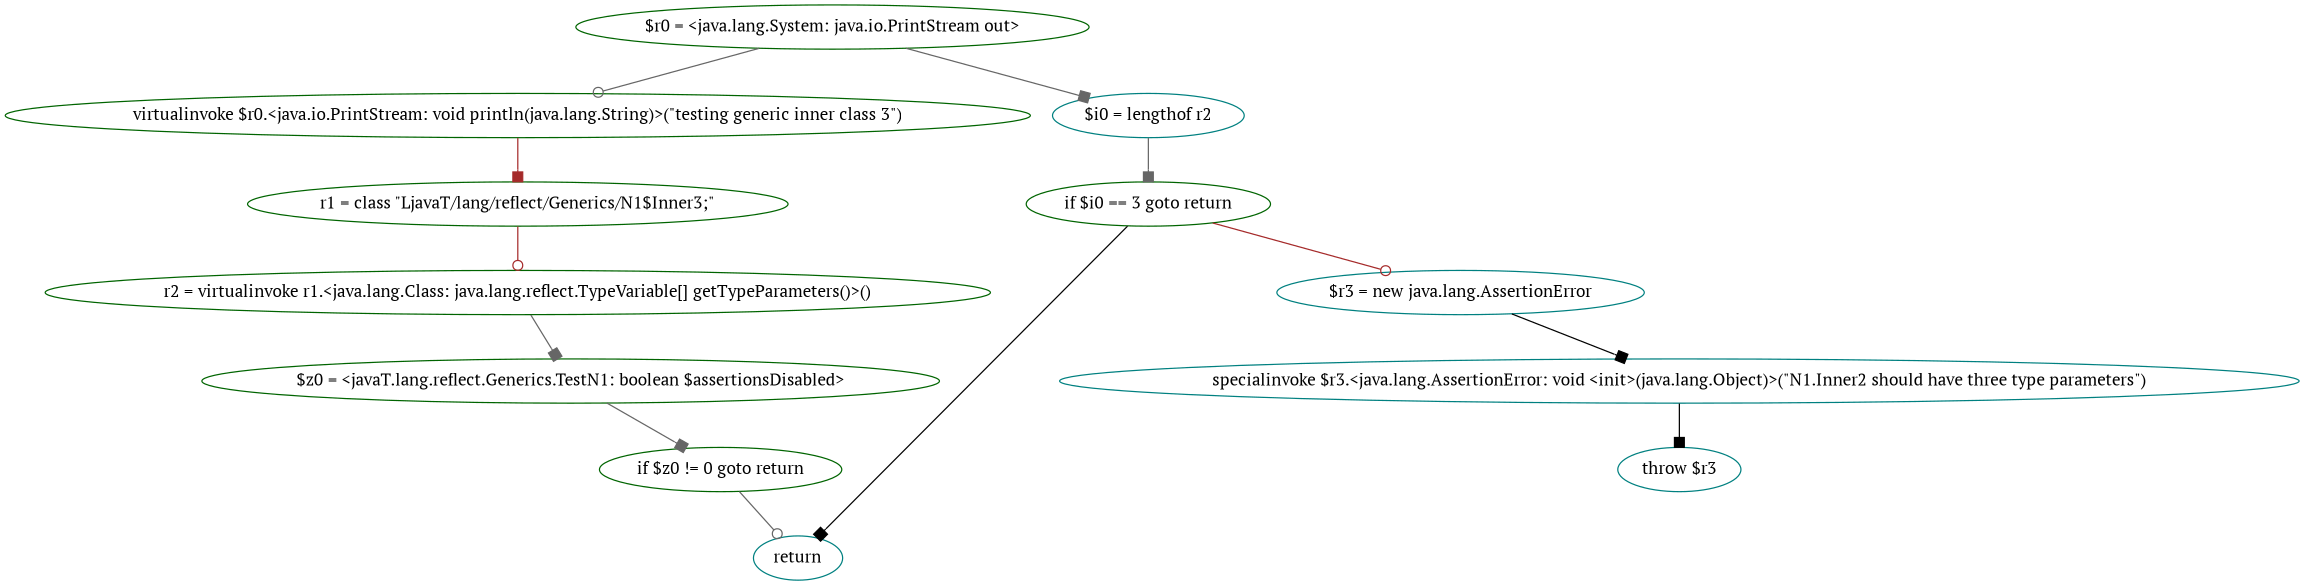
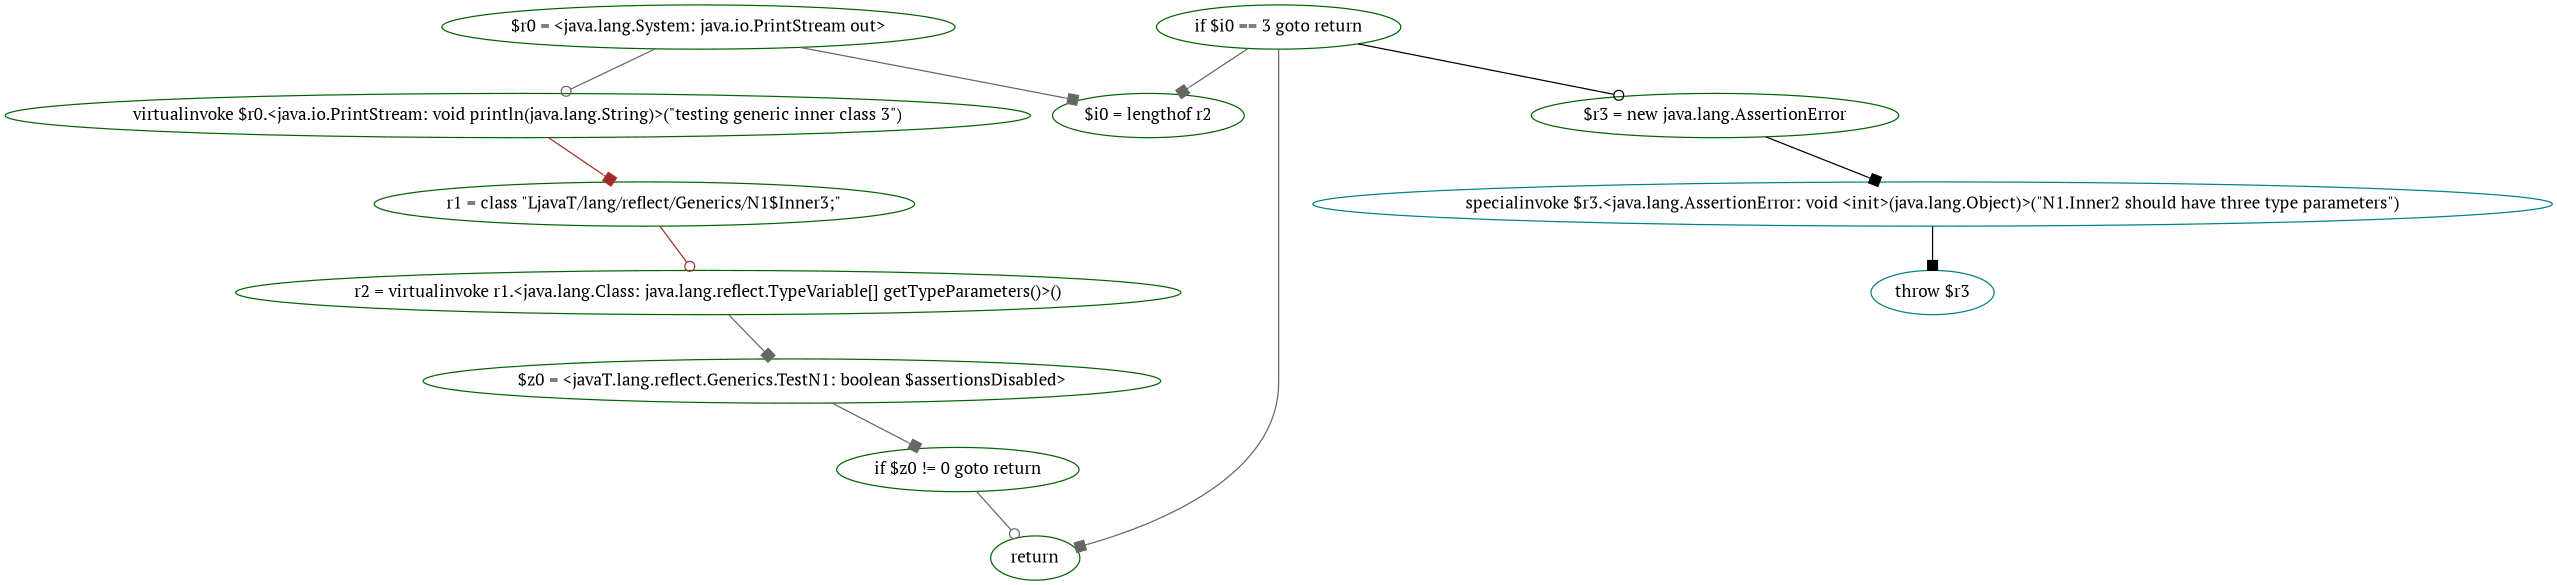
node "$i0 = lengthof r2": color teal -> darkgreen
edge "$i0 = lengthof r2" -> "if $i0 == 3 goto return": reversed
edge "if $i0 == 3 goto return" -> "$r3 = new java.lang.AssertionError": color brown -> black
node "$r3 = new java.lang.AssertionError": color teal -> darkgreen
edge "if $i0 == 3 goto return" -> "return": color black -> gray40
node "return": color teal -> darkgreen
